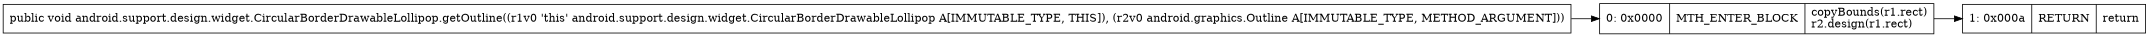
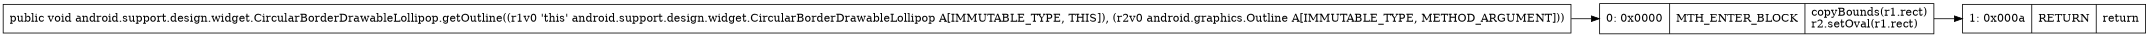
node "0: 0x0000": text "r2.design(r1.rect)" -> "r2.setOval(r1.rect)"
